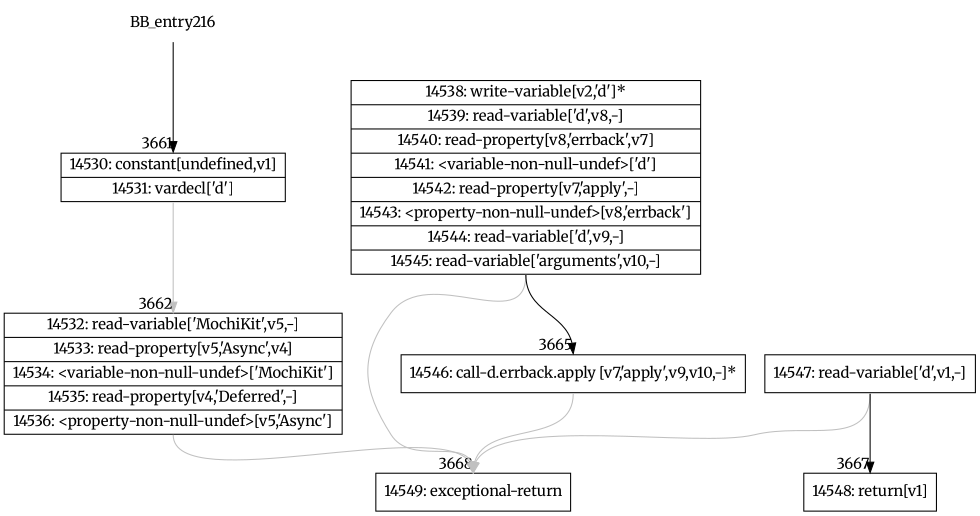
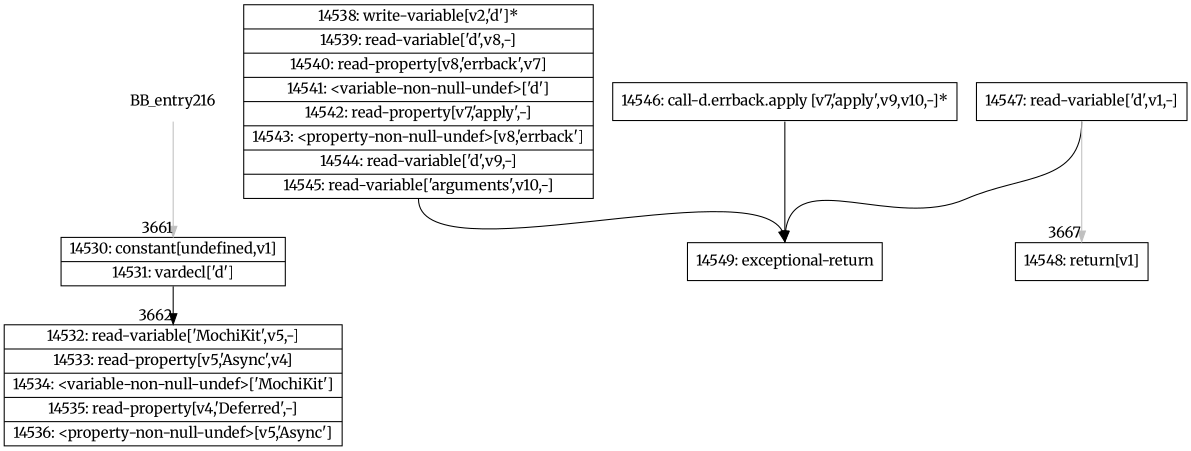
edge "BB_entry216" -> "14530: constant[undefined,v1]": color black -> gray
edge "14530: constant[undefined,v1]" -> "14532: read-variable['MochiKit',v5,-]": color gray -> black
edge "14538: write-variable[v2,'d']*" -> "14546: call-d.errback.apply [v7,'apply',v9,v10,-]*": removed
edge "14538: write-variable[v2,'d']*" -> "14549: exceptional-return": color gray -> black
edge "14547: read-variable['d',v1,-]" -> "14548: return[v1]": color black -> gray
edge "14546: call-d.errback.apply [v7,'apply',v9,v10,-]*" -> "14549: exceptional-return": color gray -> black
edge "14547: read-variable['d',v1,-]" -> "14549: exceptional-return": color gray -> black
edge "14532: read-variable['MochiKit',v5,-]" -> "14549: exceptional-return": removed
